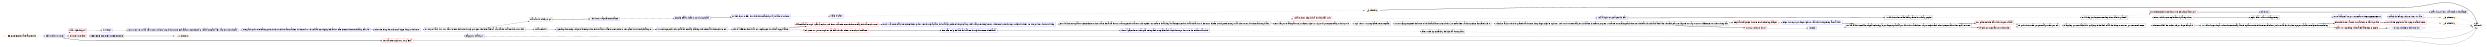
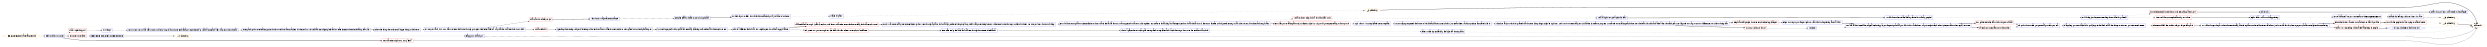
node "Fine. We didn't cure exploitation by having robots.": label "Fine. We didn't cure exploitation by having robots." -> "Fine. We didn't cure exploitation by our robots."
edge "+20 Chemistry" -> "Chat ends.": style dotted -> bold
